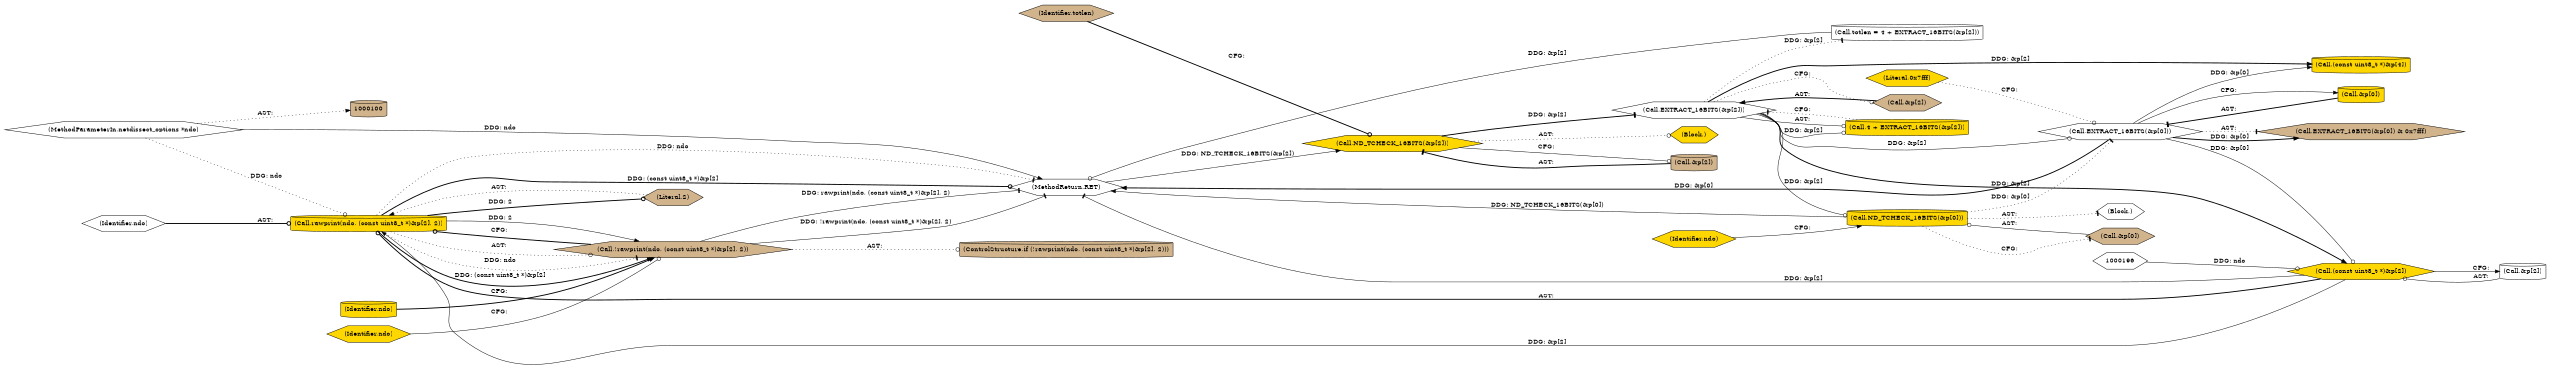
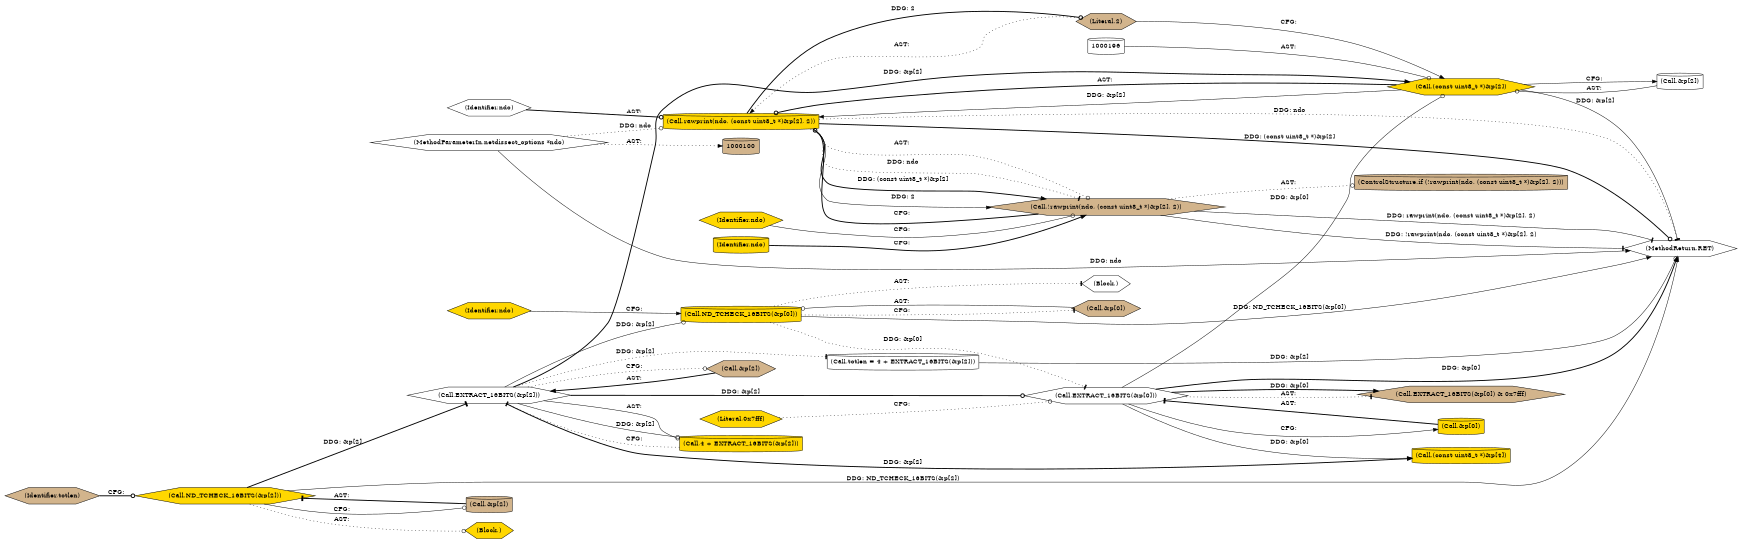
edge "(Literal,2)" -> "(Call,(const uint8_t *)&p[2])": added, label "CFG:"
edge "(Call,EXTRACT_16BITS(&p[2]))" -> "(Call,EXTRACT_16BITS(&p[0]))": style solid -> bold
edge "(MethodReturn,RET)" -> "(Call,ND_TCHECK_16BITS(&p[2]))": reversed
node "1000196": shape hexagon -> cylinder
edge "1000196" -> "(Call,(const uint8_t *)&p[2])": label "DDG: ndo" -> "AST: "
